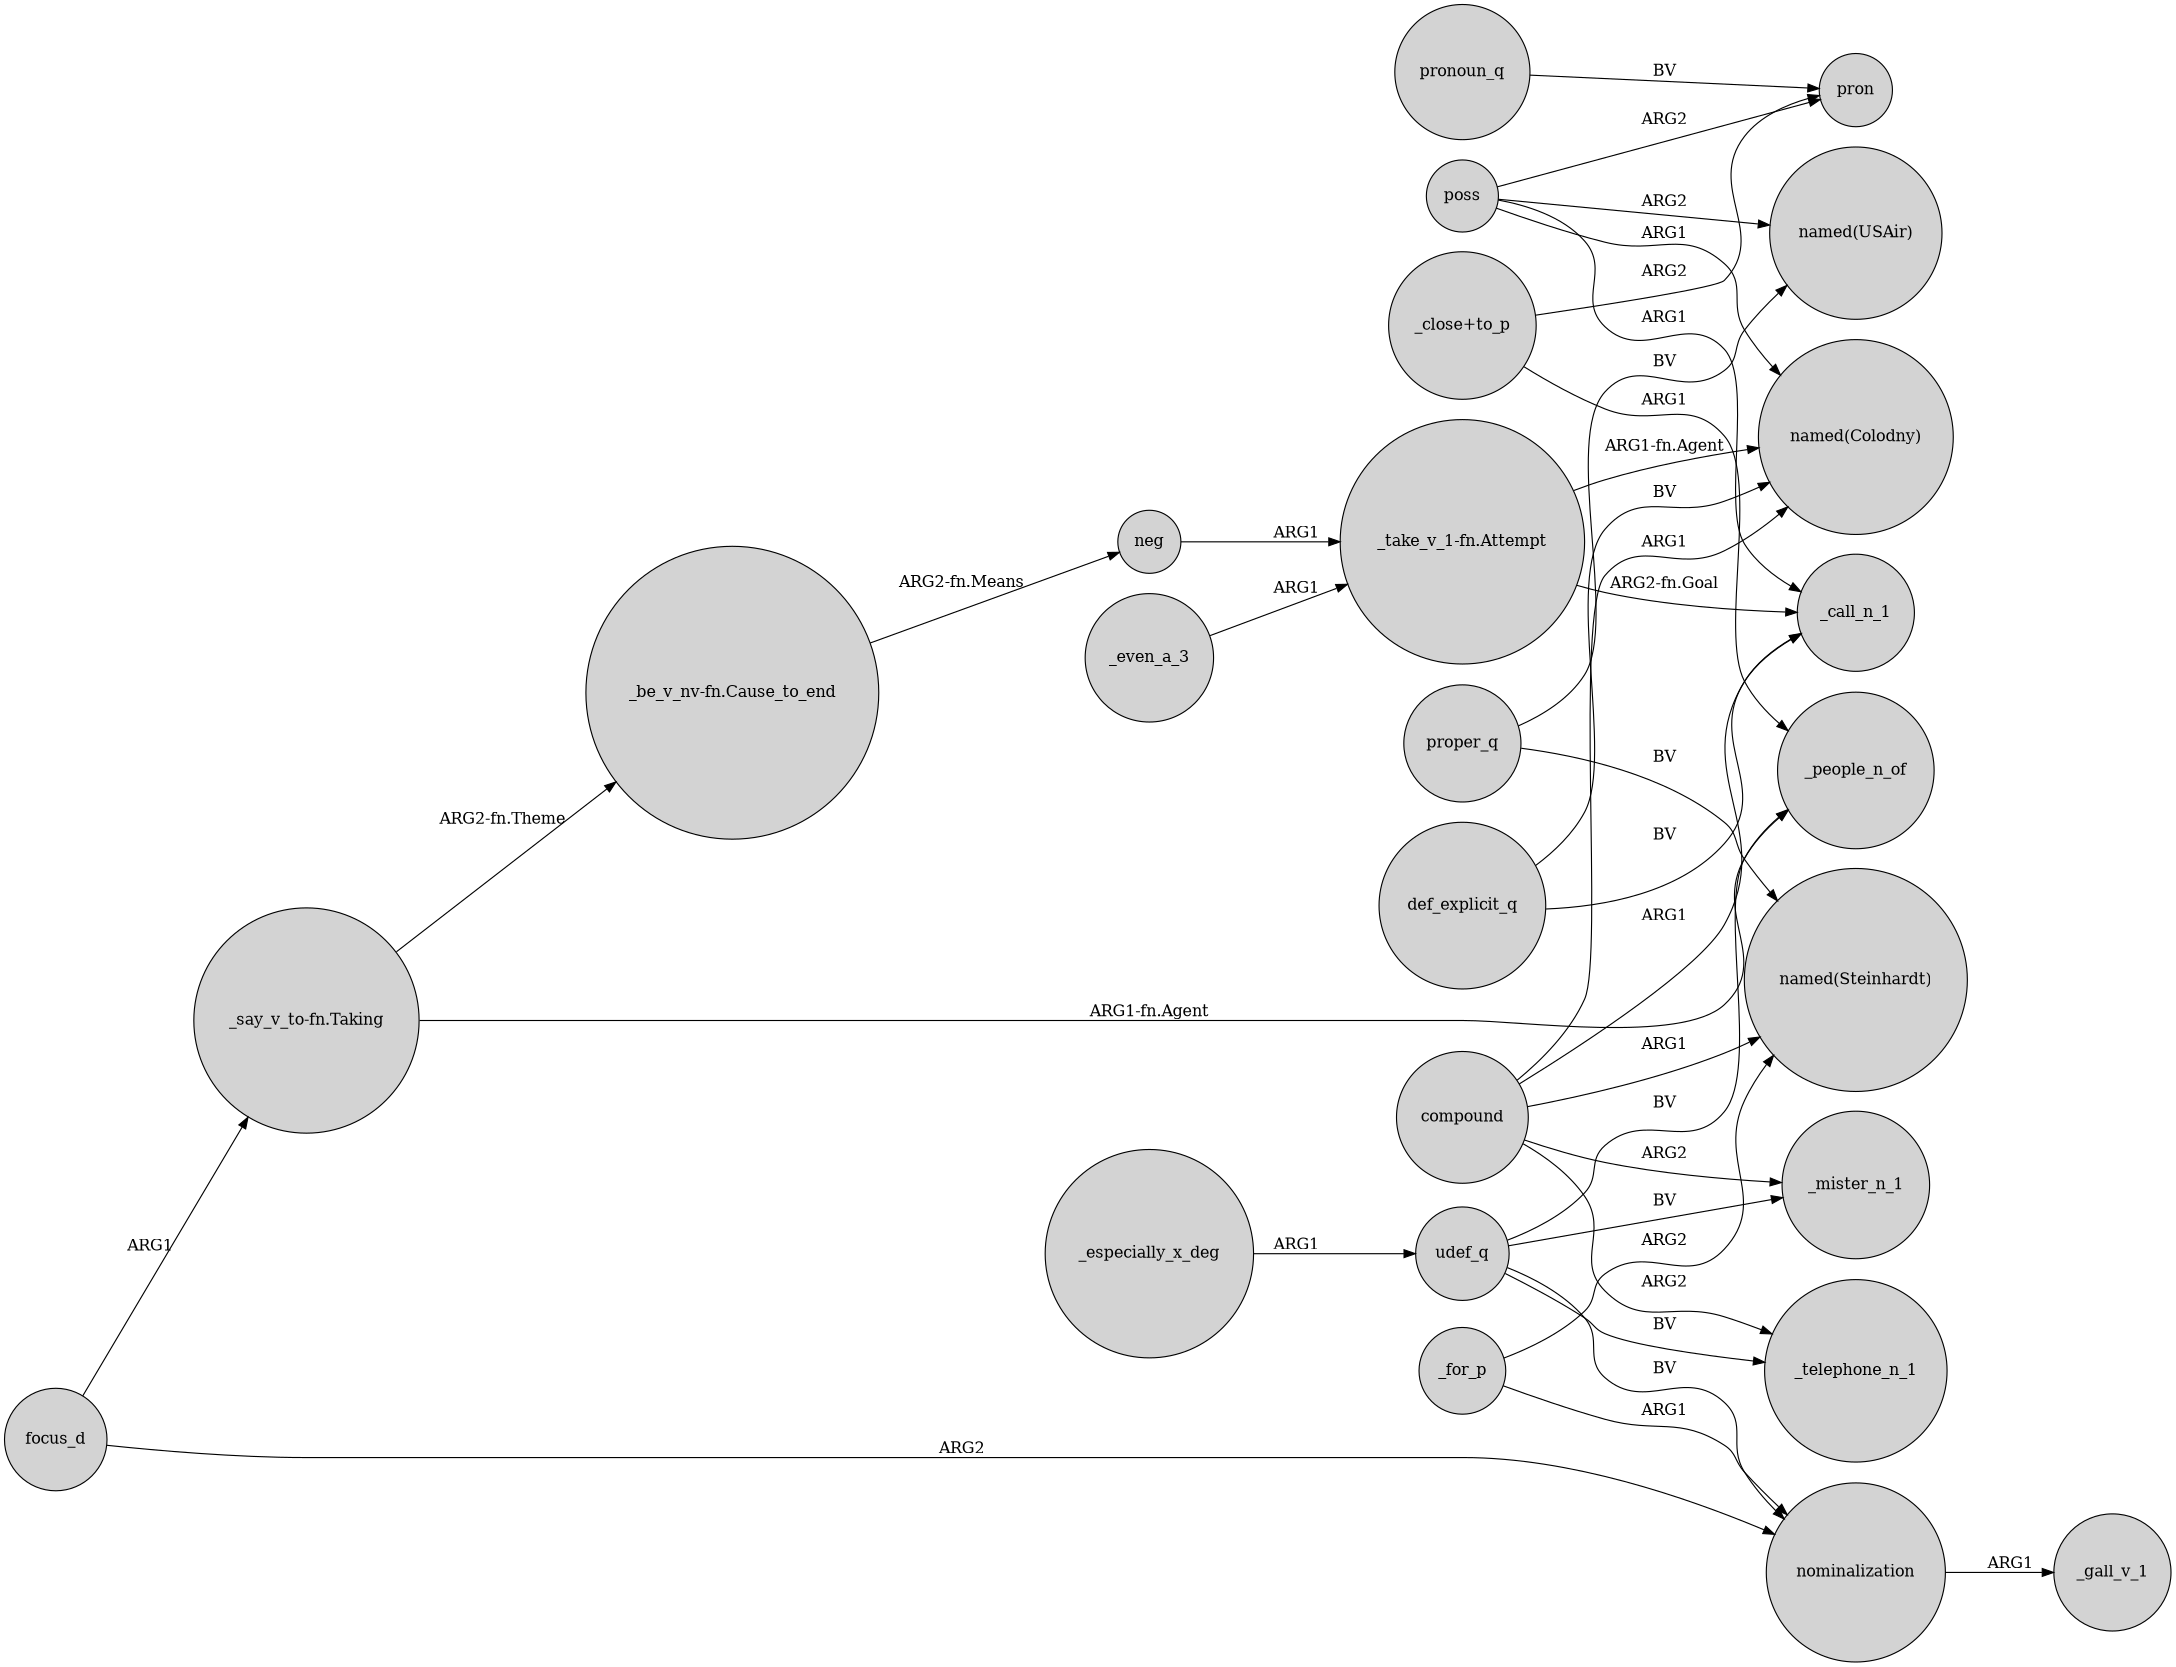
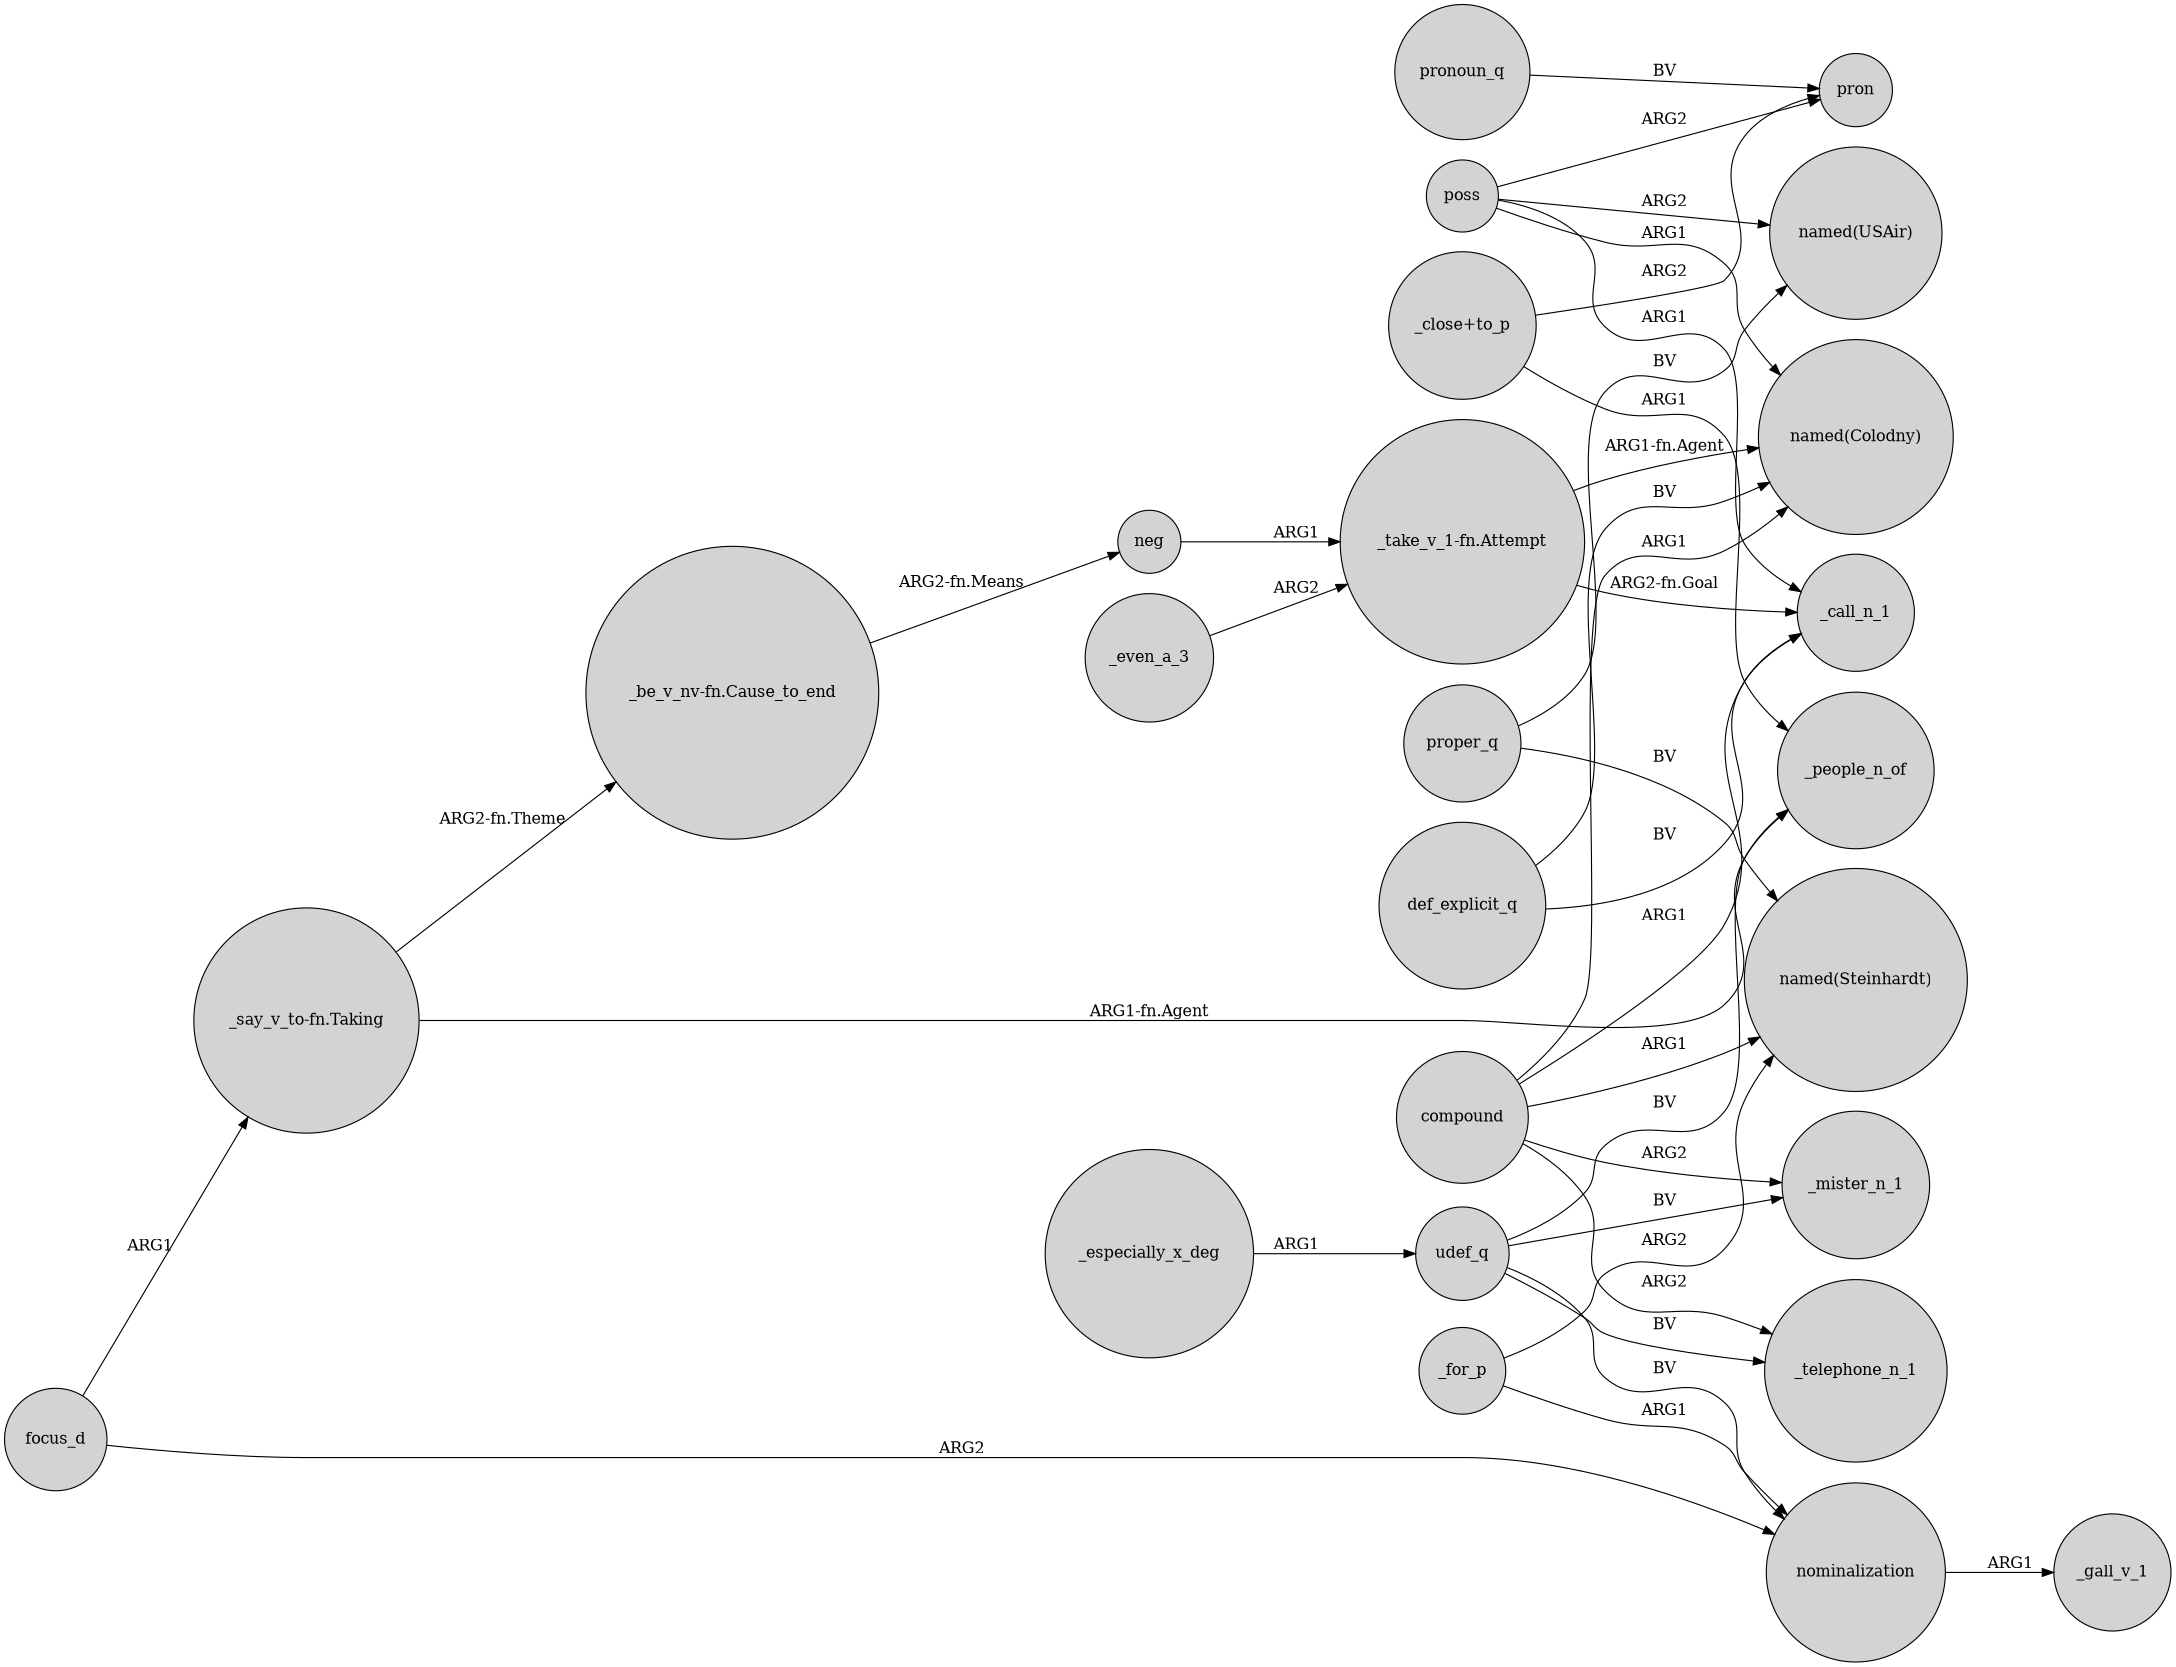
edge "_even_a_3" -> "_take_v_1-fn.Attempt": label "ARG1" -> "ARG2"
